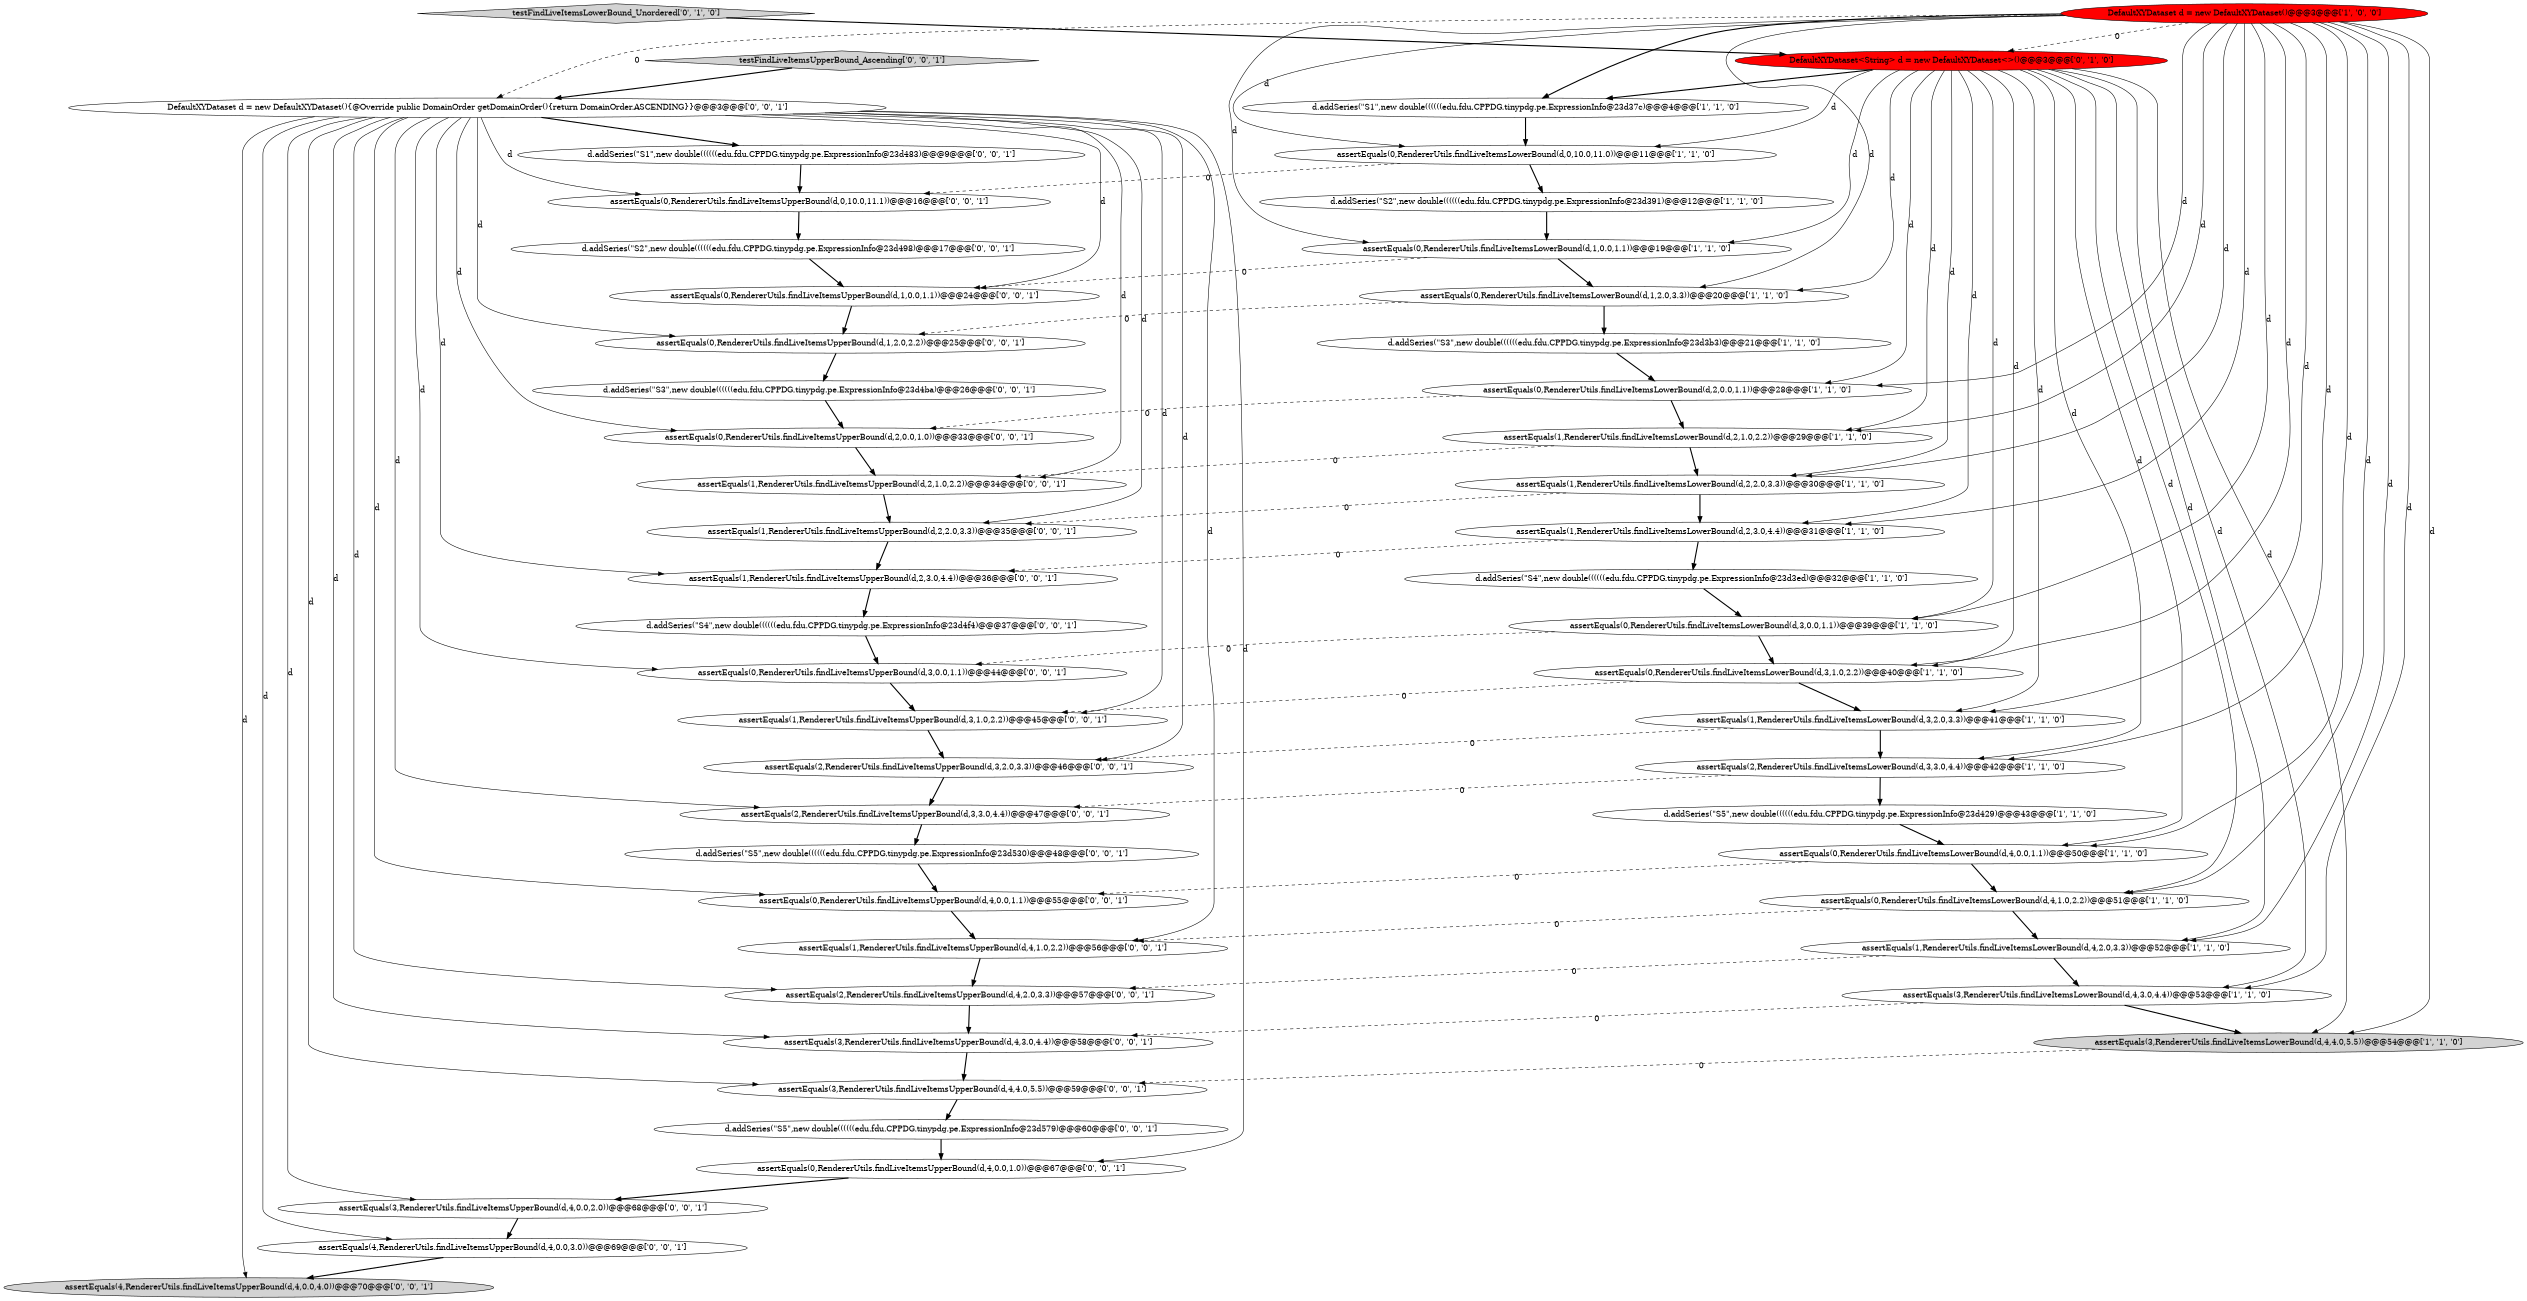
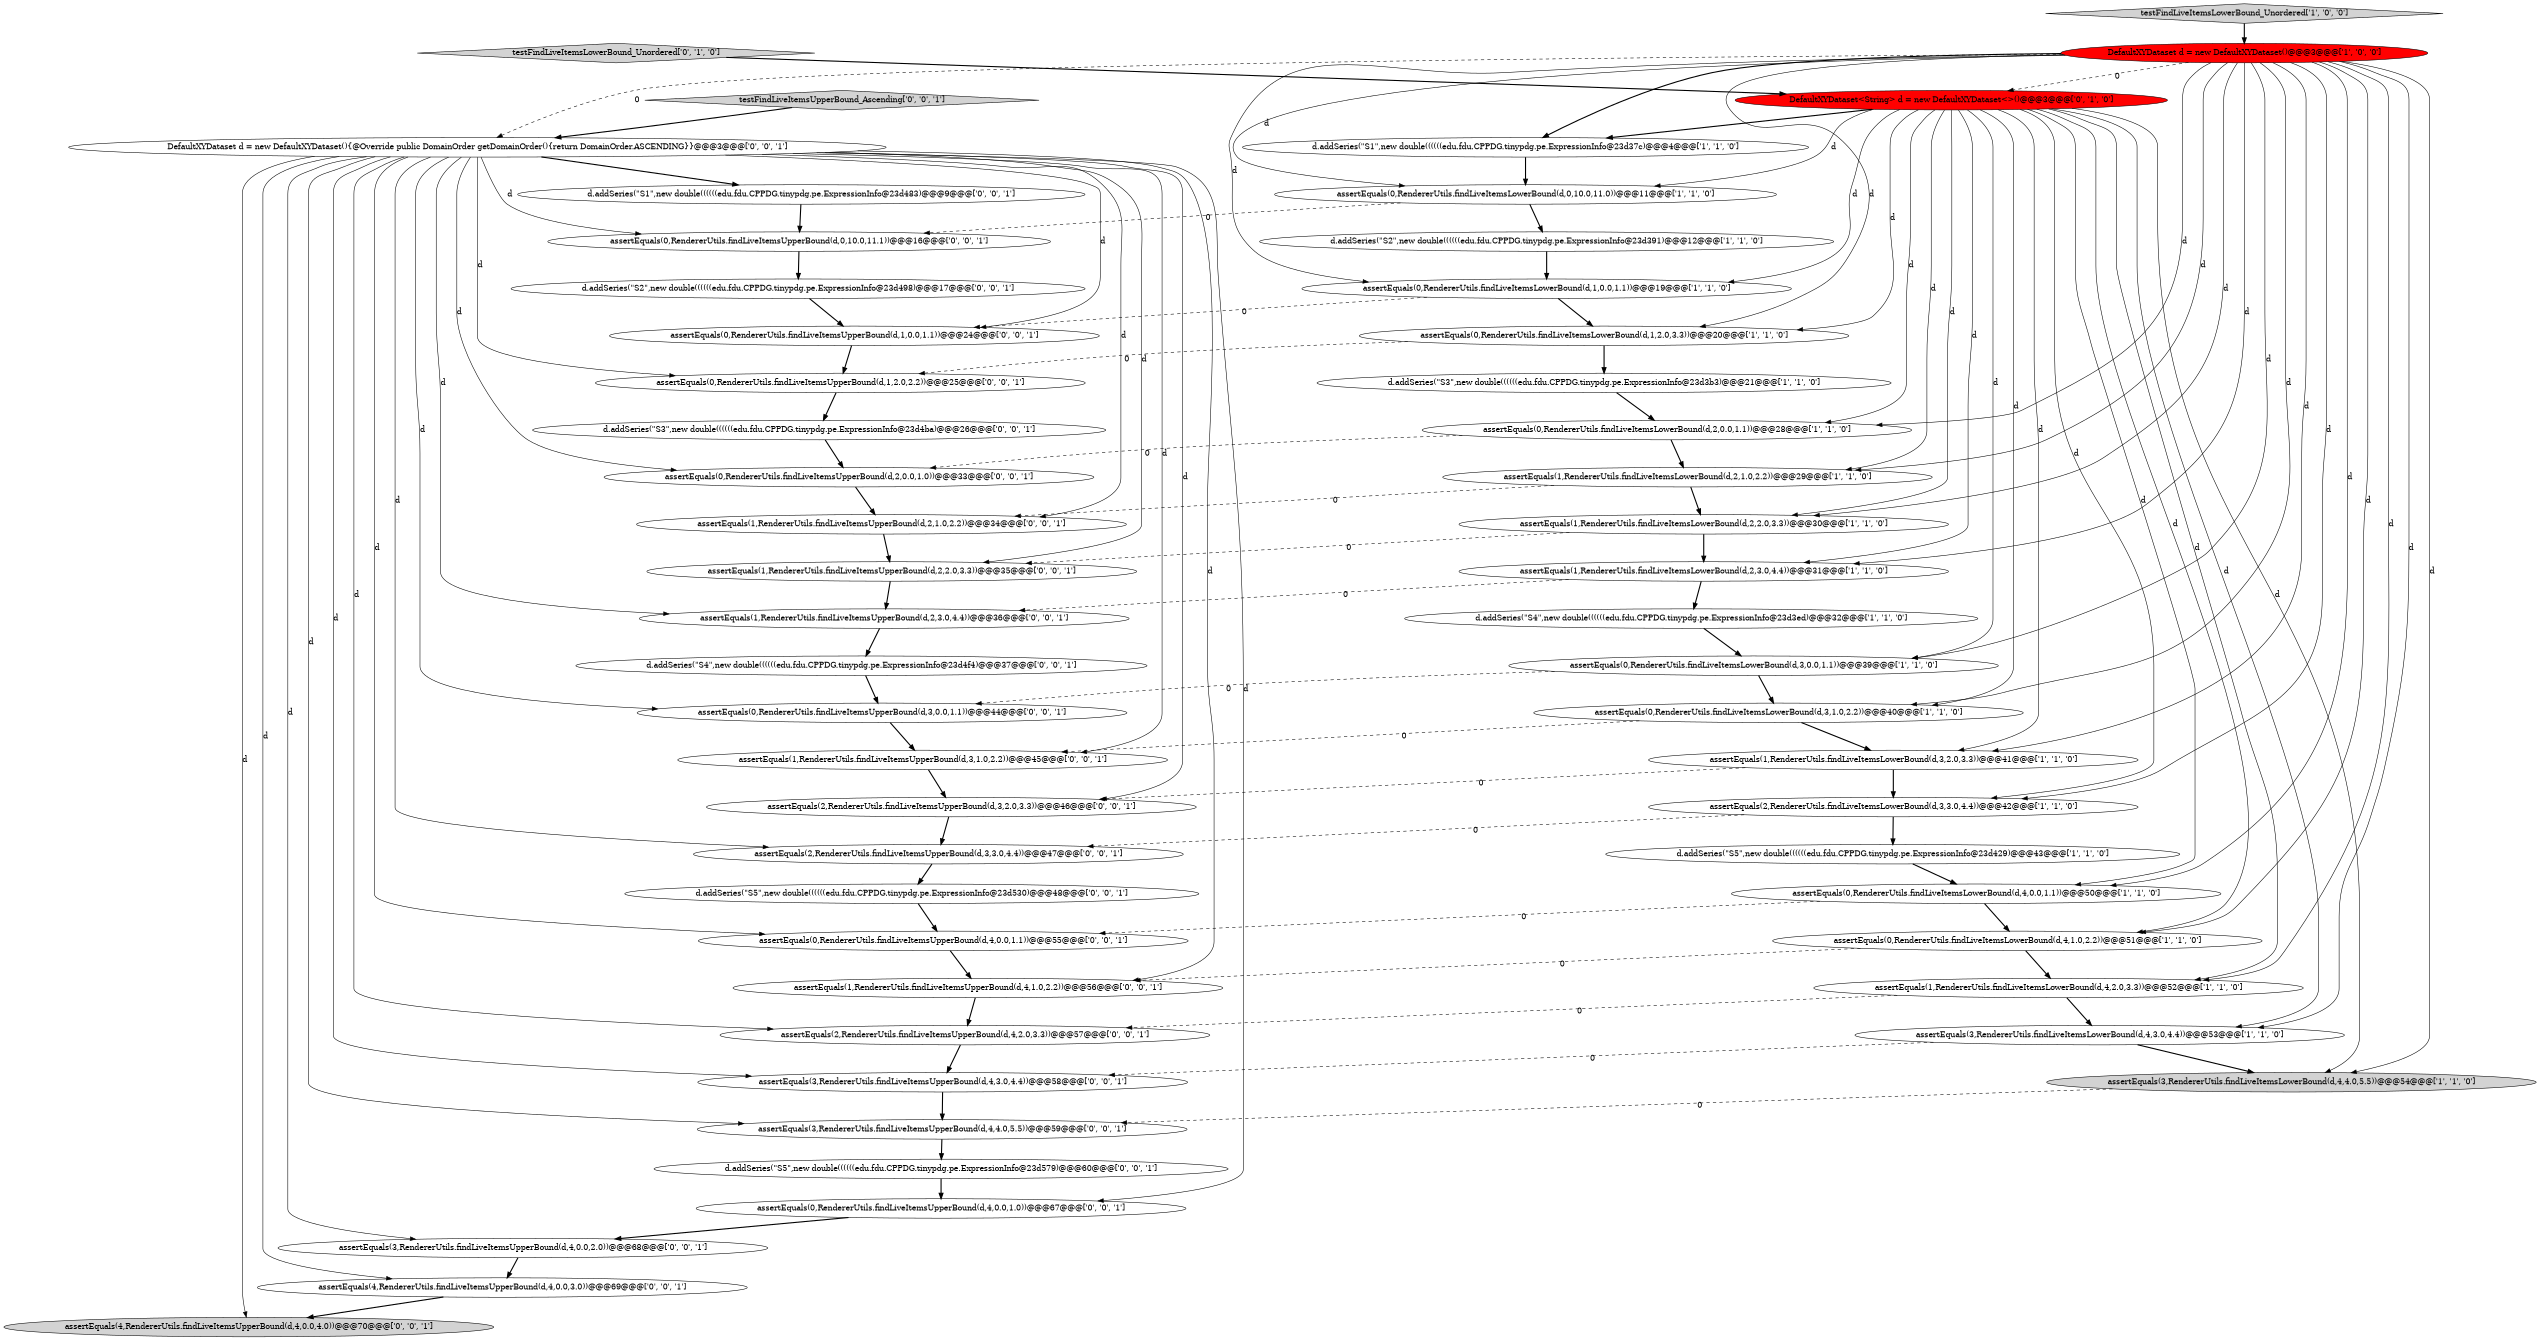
node "testFindLiveItemsLowerBound_Unordered['1', '0', '0']": added
